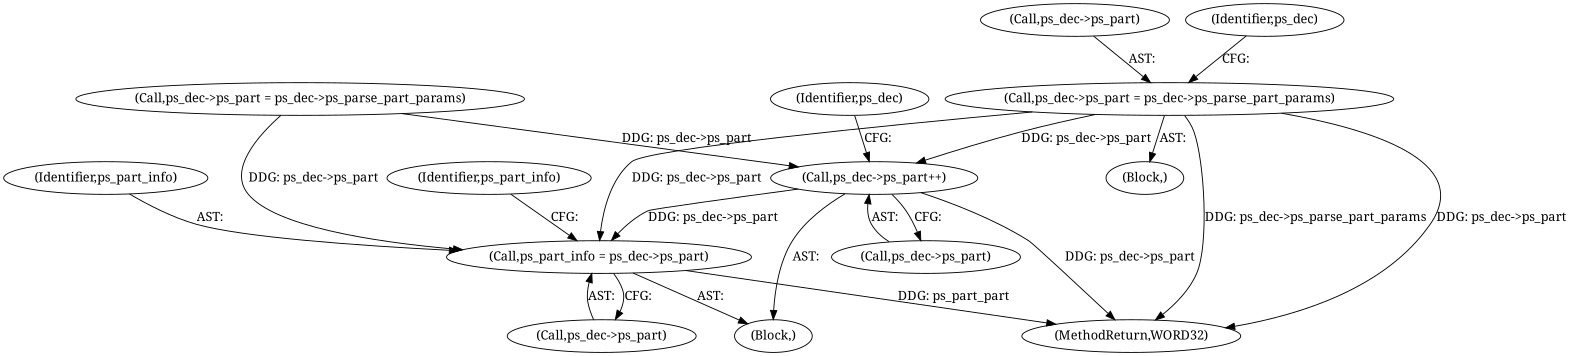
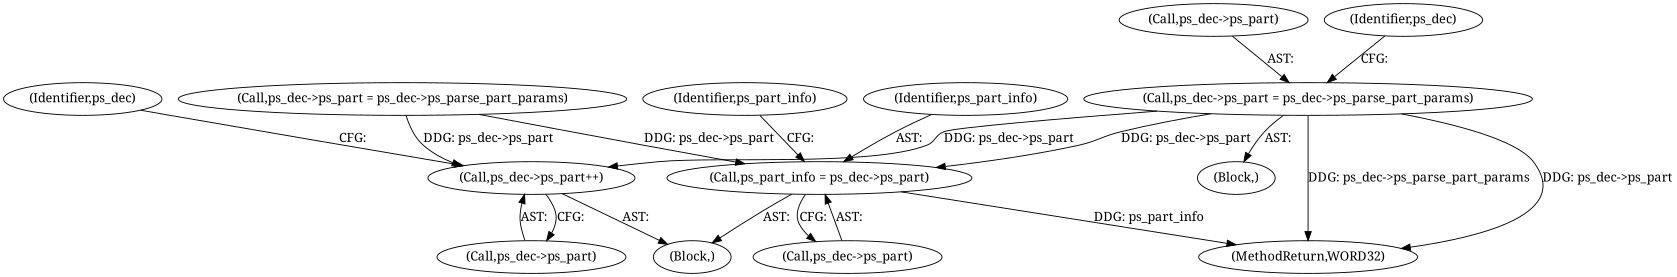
edge "(Call,ps_dec->ps_part++)" -> "(Call,ps_part_info = ps_dec->ps_part)": removed, label "DDG: ps_dec->ps_part"
edge "(Call,ps_dec->ps_part++)" -> "(MethodReturn,WORD32)": removed, label "DDG: ps_dec->ps_part"
edge "(Call,ps_part_info = ps_dec->ps_part)" -> "(MethodReturn,WORD32)": label "DDG: ps_part_part" -> "DDG: ps_part_info"
